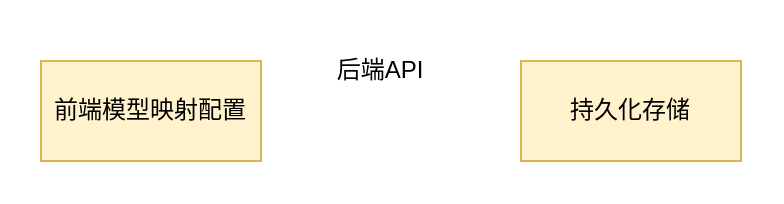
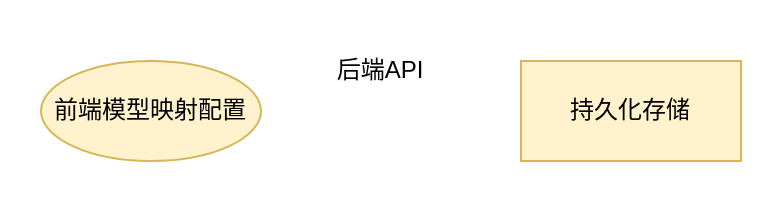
node "前端模型映射配置": shape rectangle -> ellipse
